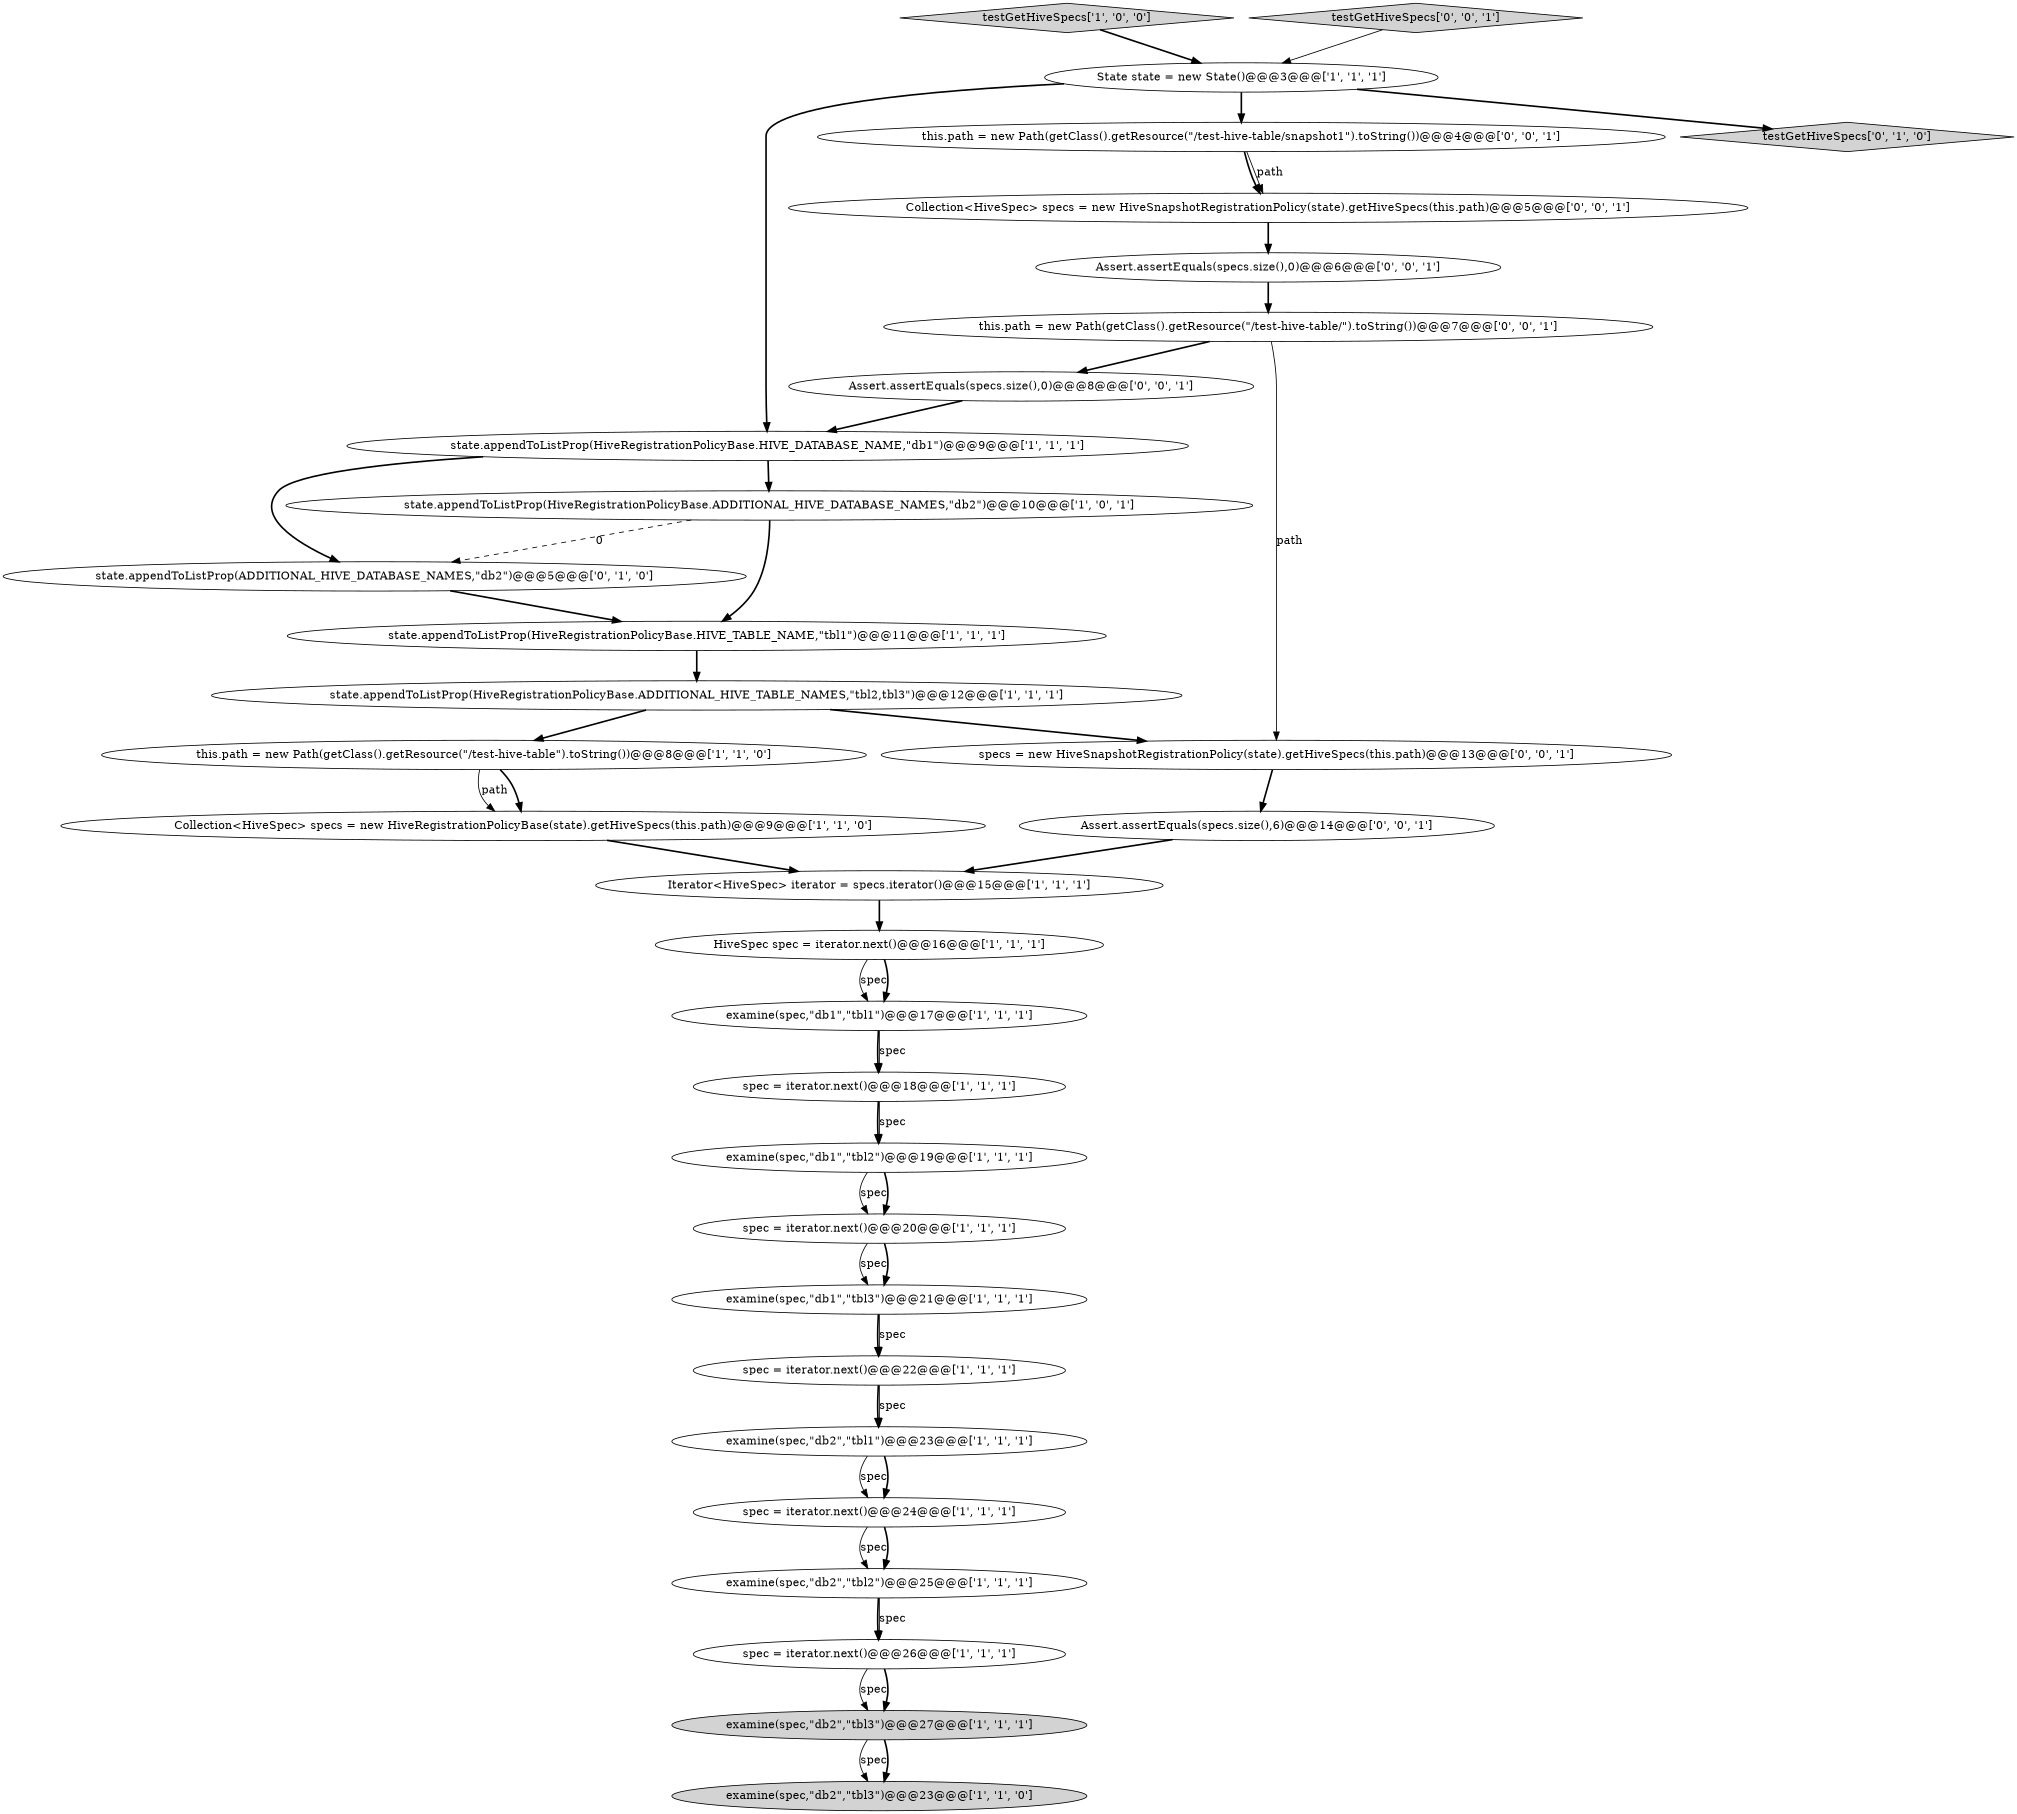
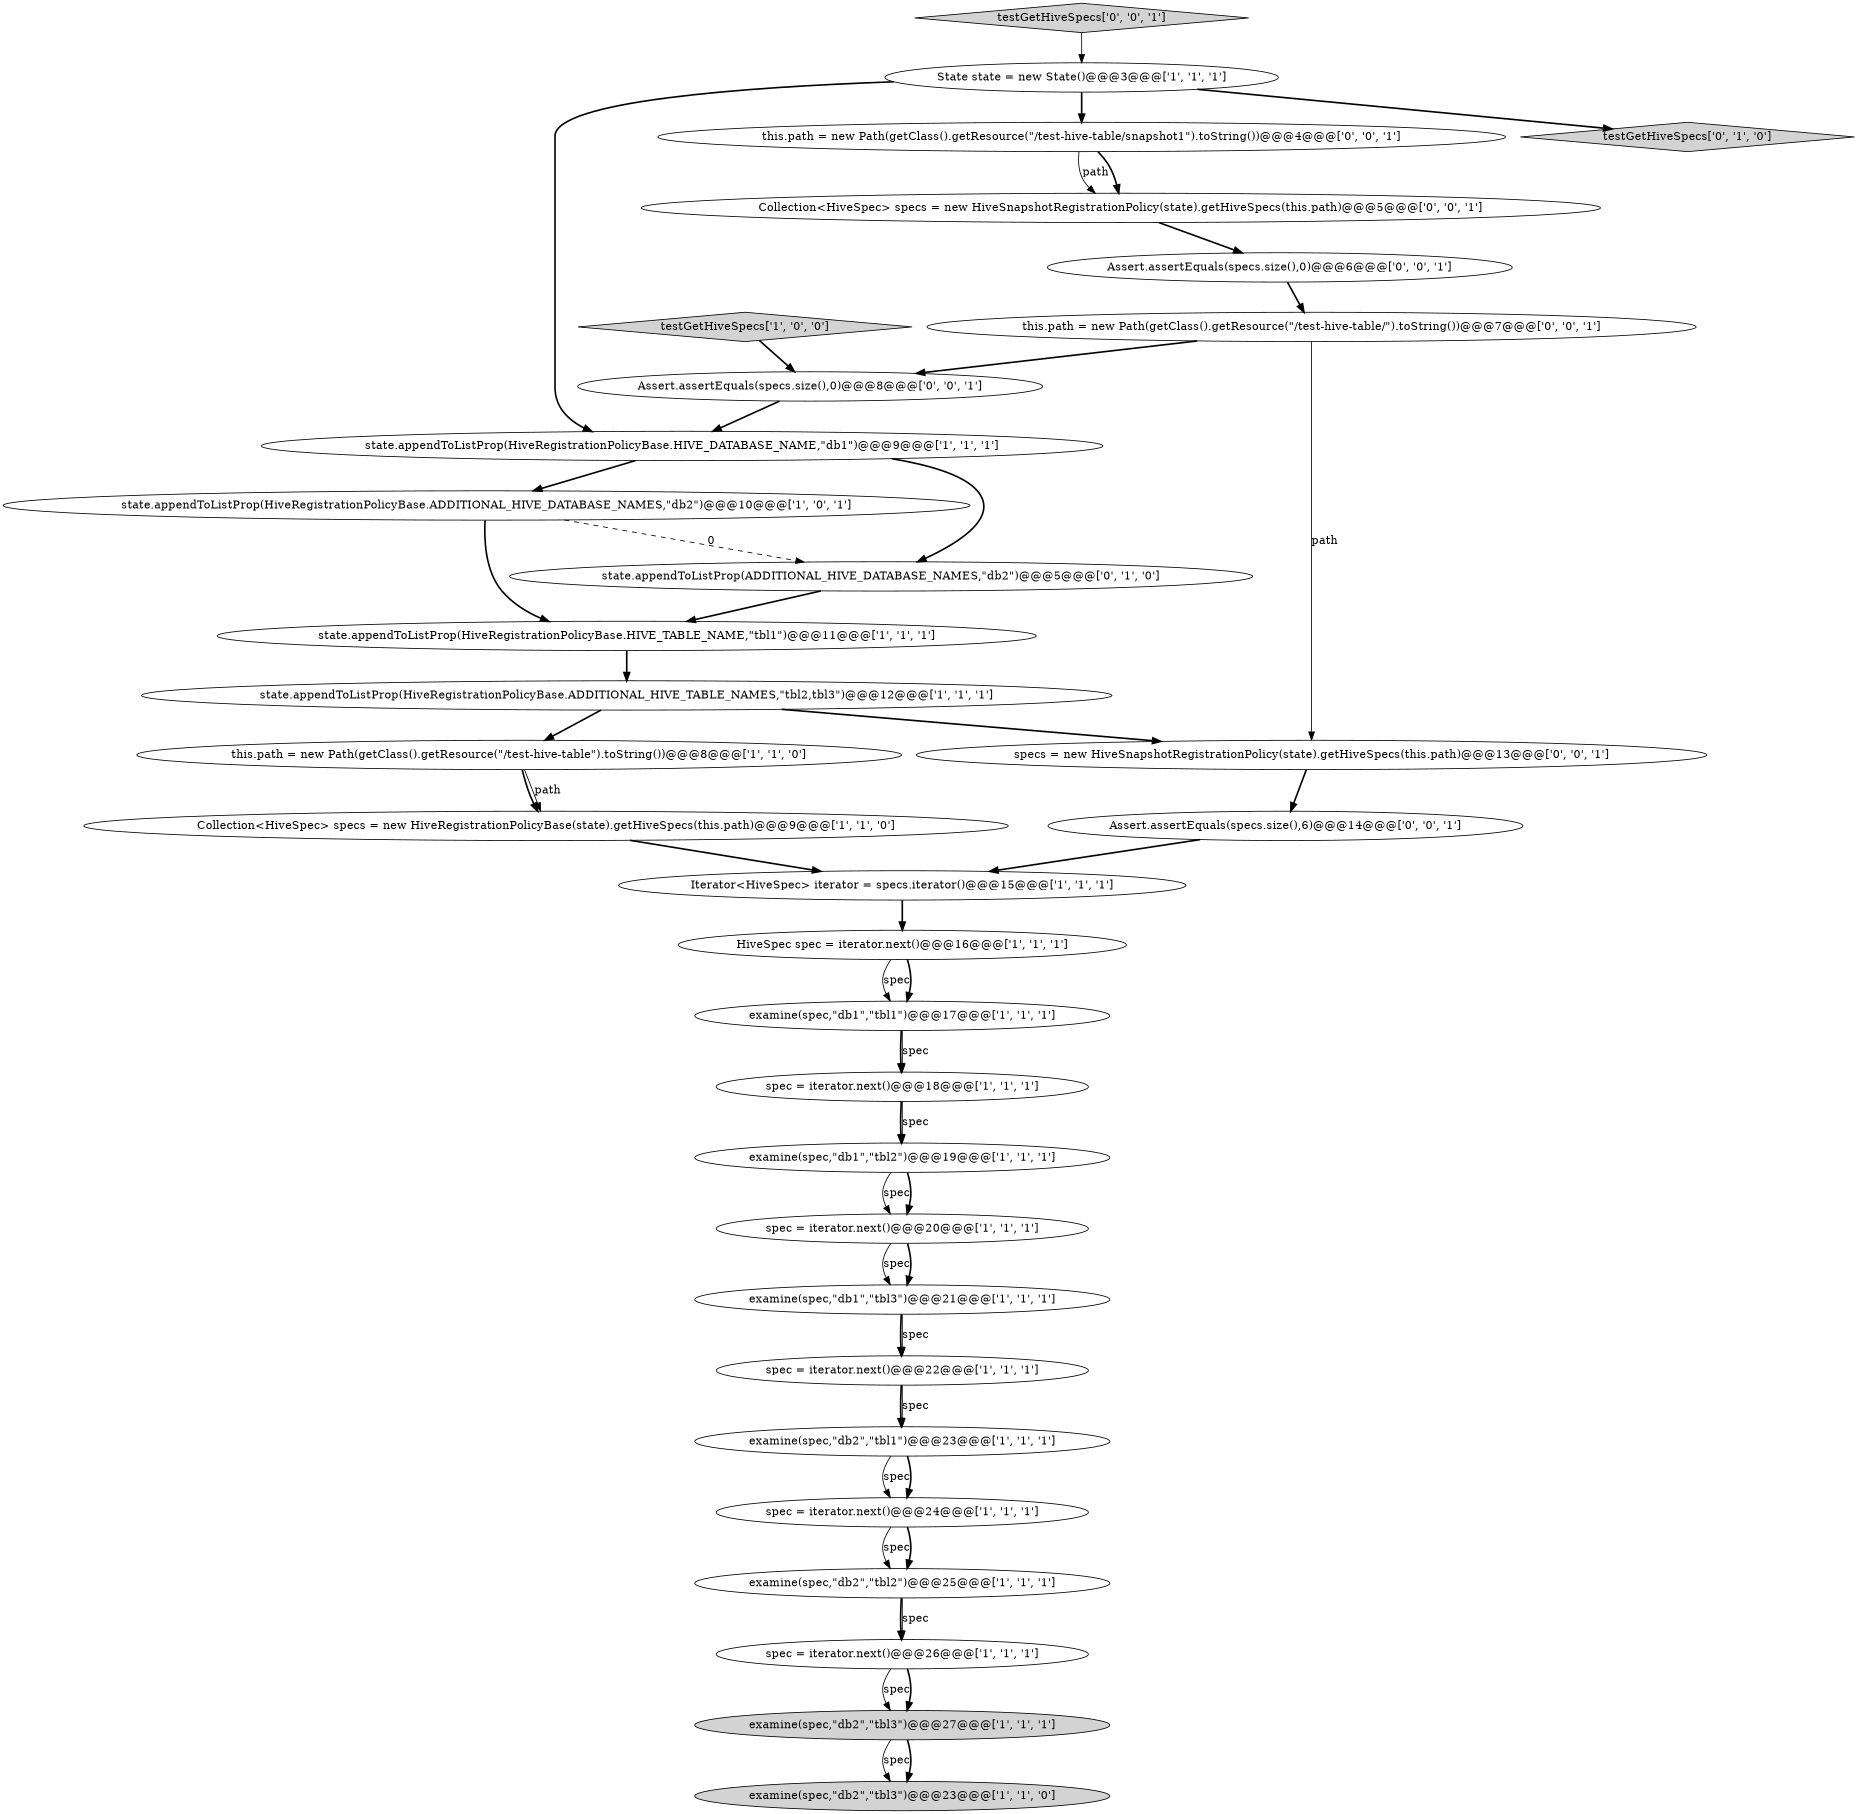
edge "testGetHiveSpecs['1', '0', '0']" -> "State state = new State()@@@3@@@['1', '1', '1']": now "testGetHiveSpecs['1', '0', '0']" -> "Assert.assertEquals(specs.size(),0)@@@8@@@['0', '0', '1']"
